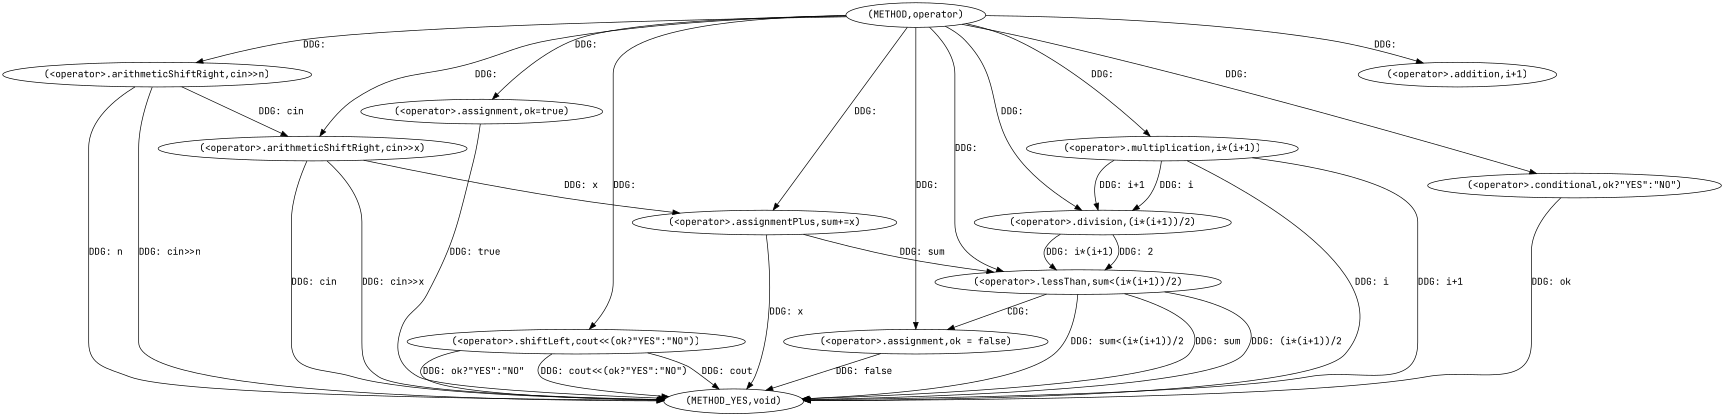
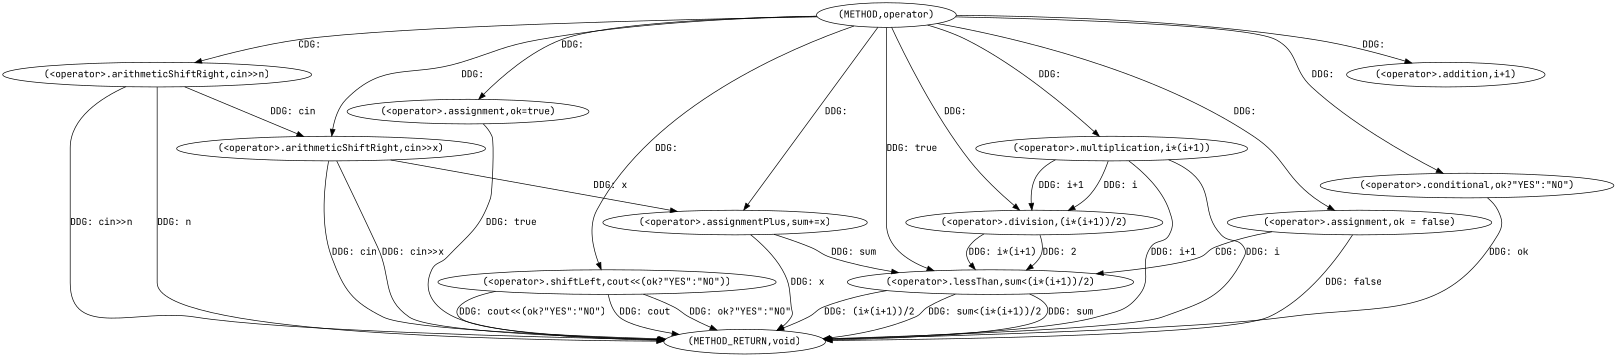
edge "(METHOD,operator)" -> "(<operator>.arithmeticShiftRight,cin>>n)": label "DDG: " -> "CDG: "
edge "(METHOD,operator)" -> "(<operator>.lessThan,sum<(i*(i+1))/2)": label "DDG: " -> "DDG: true"
edge "(<operator>.lessThan,sum<(i*(i+1))/2)" -> "(<operator>.assignment,ok = false)": reversed
node "(METHOD_YES,void)": label "(METHOD_YES,void)" -> "(METHOD_RETURN,void)"
